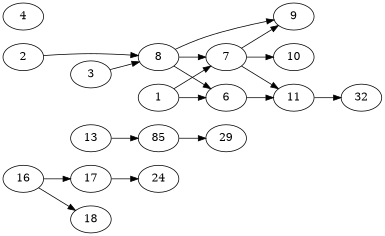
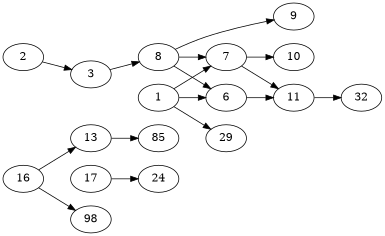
node "4": removed
edge "7" -> "9": removed
edge "2" -> "8": now "2" -> "3"
edge "85" -> "29": now "1" -> "29"
edge "16" -> "17": now "16" -> "13"
node "18": label "18" -> "98"
